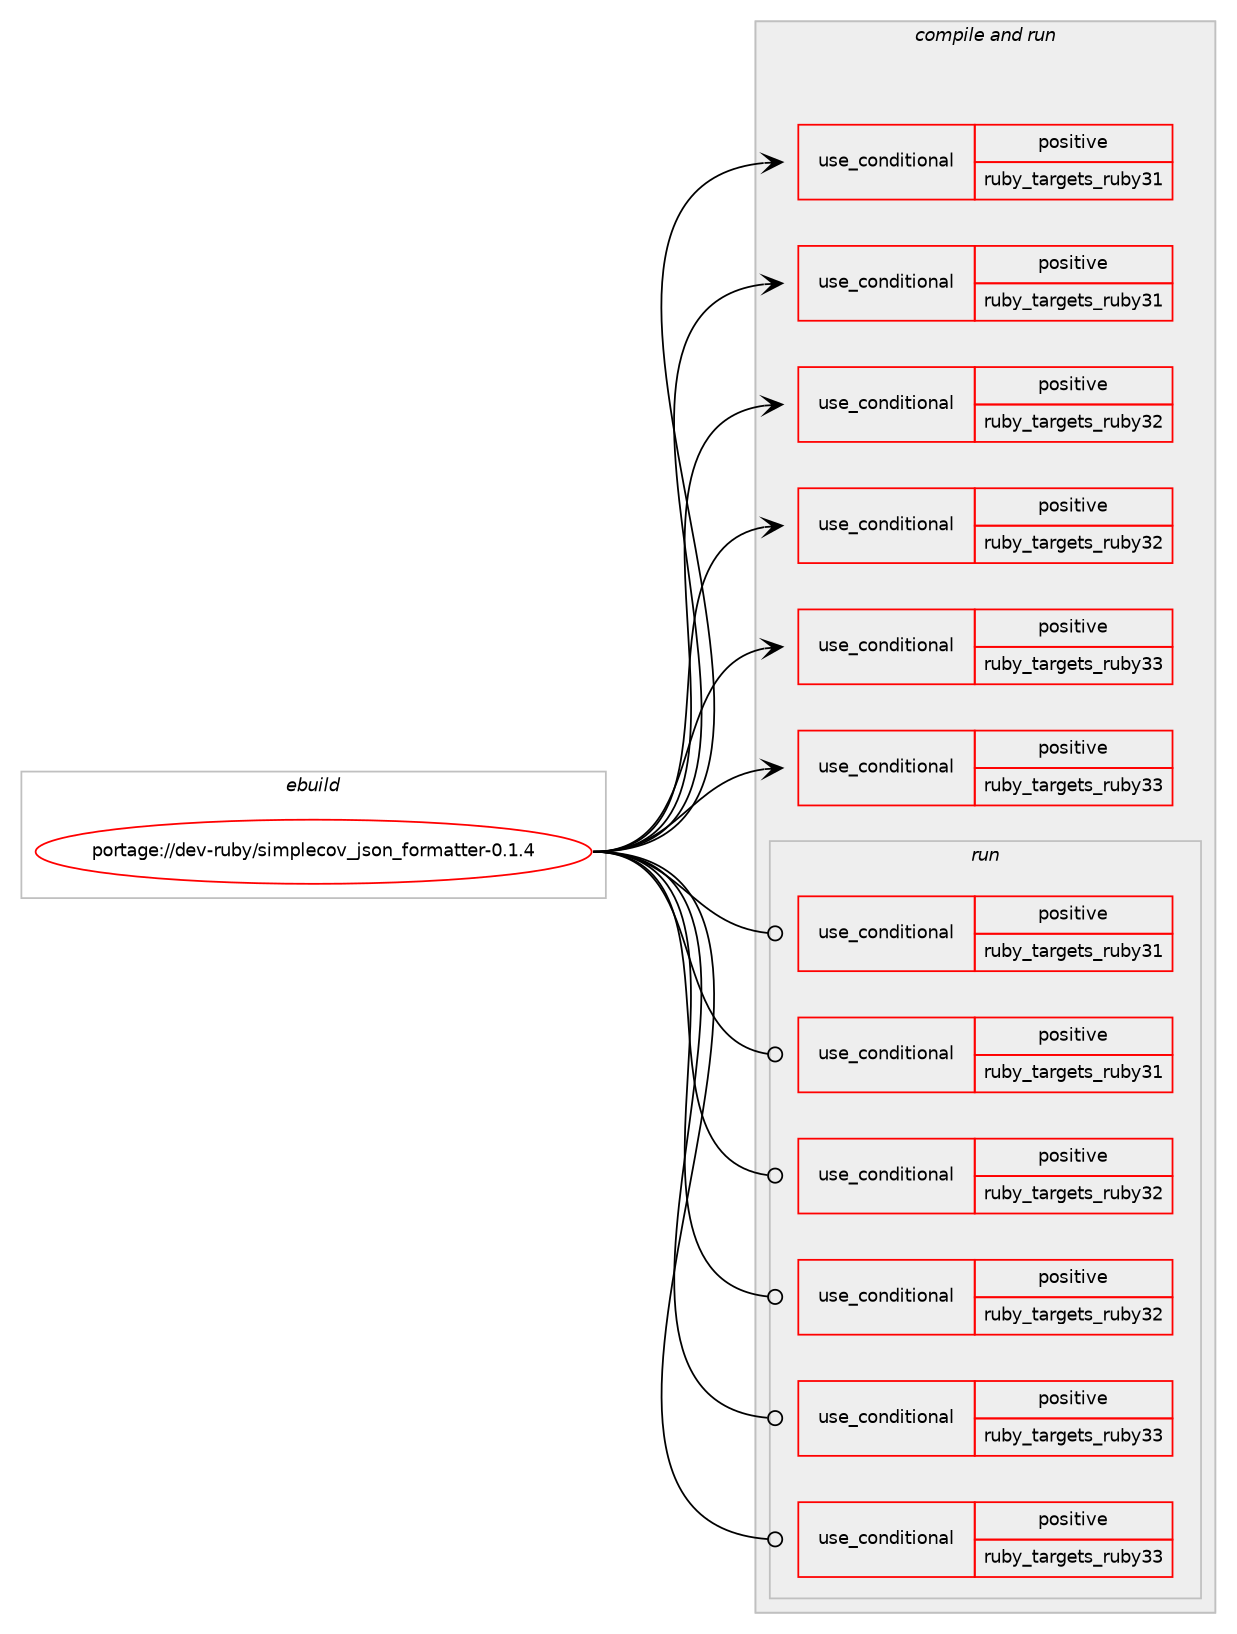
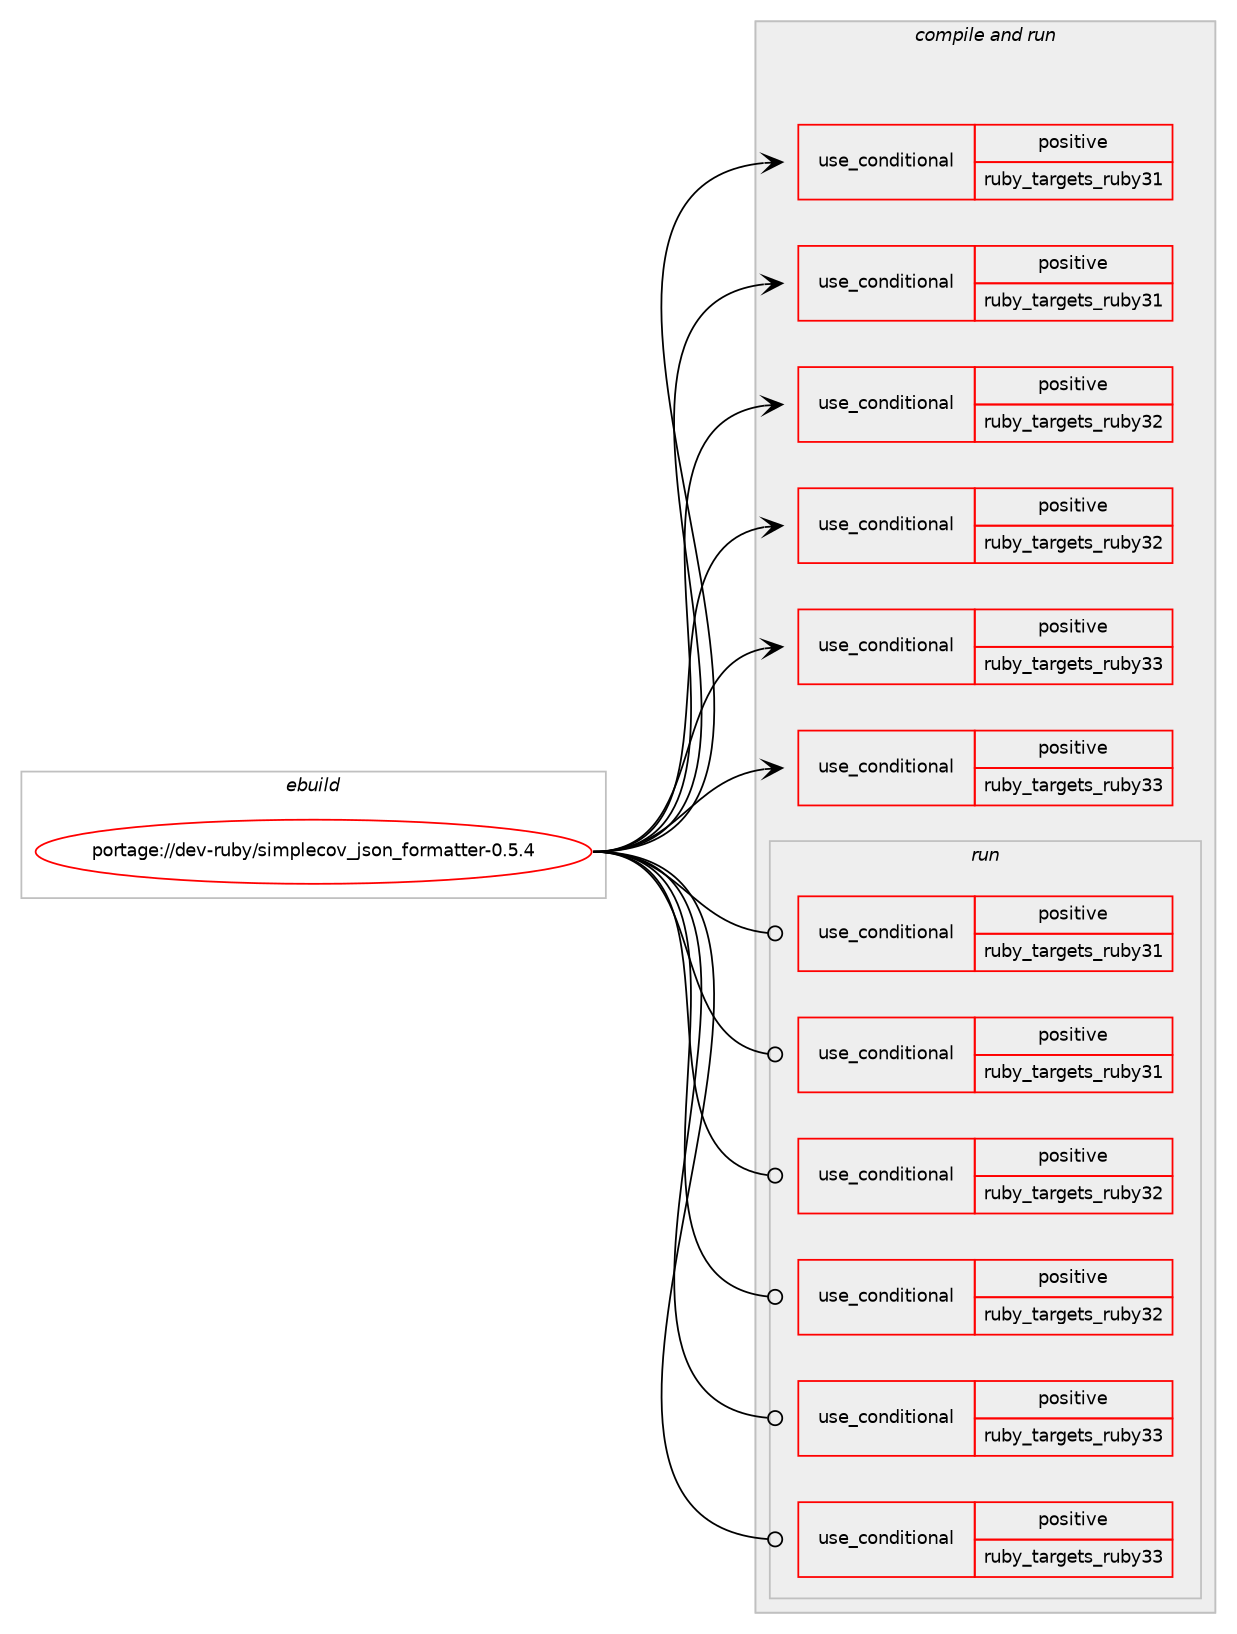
node "portage://dev-ruby/simplecov_json_formatter-0.1.4": label "portage://dev-ruby/simplecov_json_formatter-0.1.4" -> "portage://dev-ruby/simplecov_json_formatter-0.5.4"
